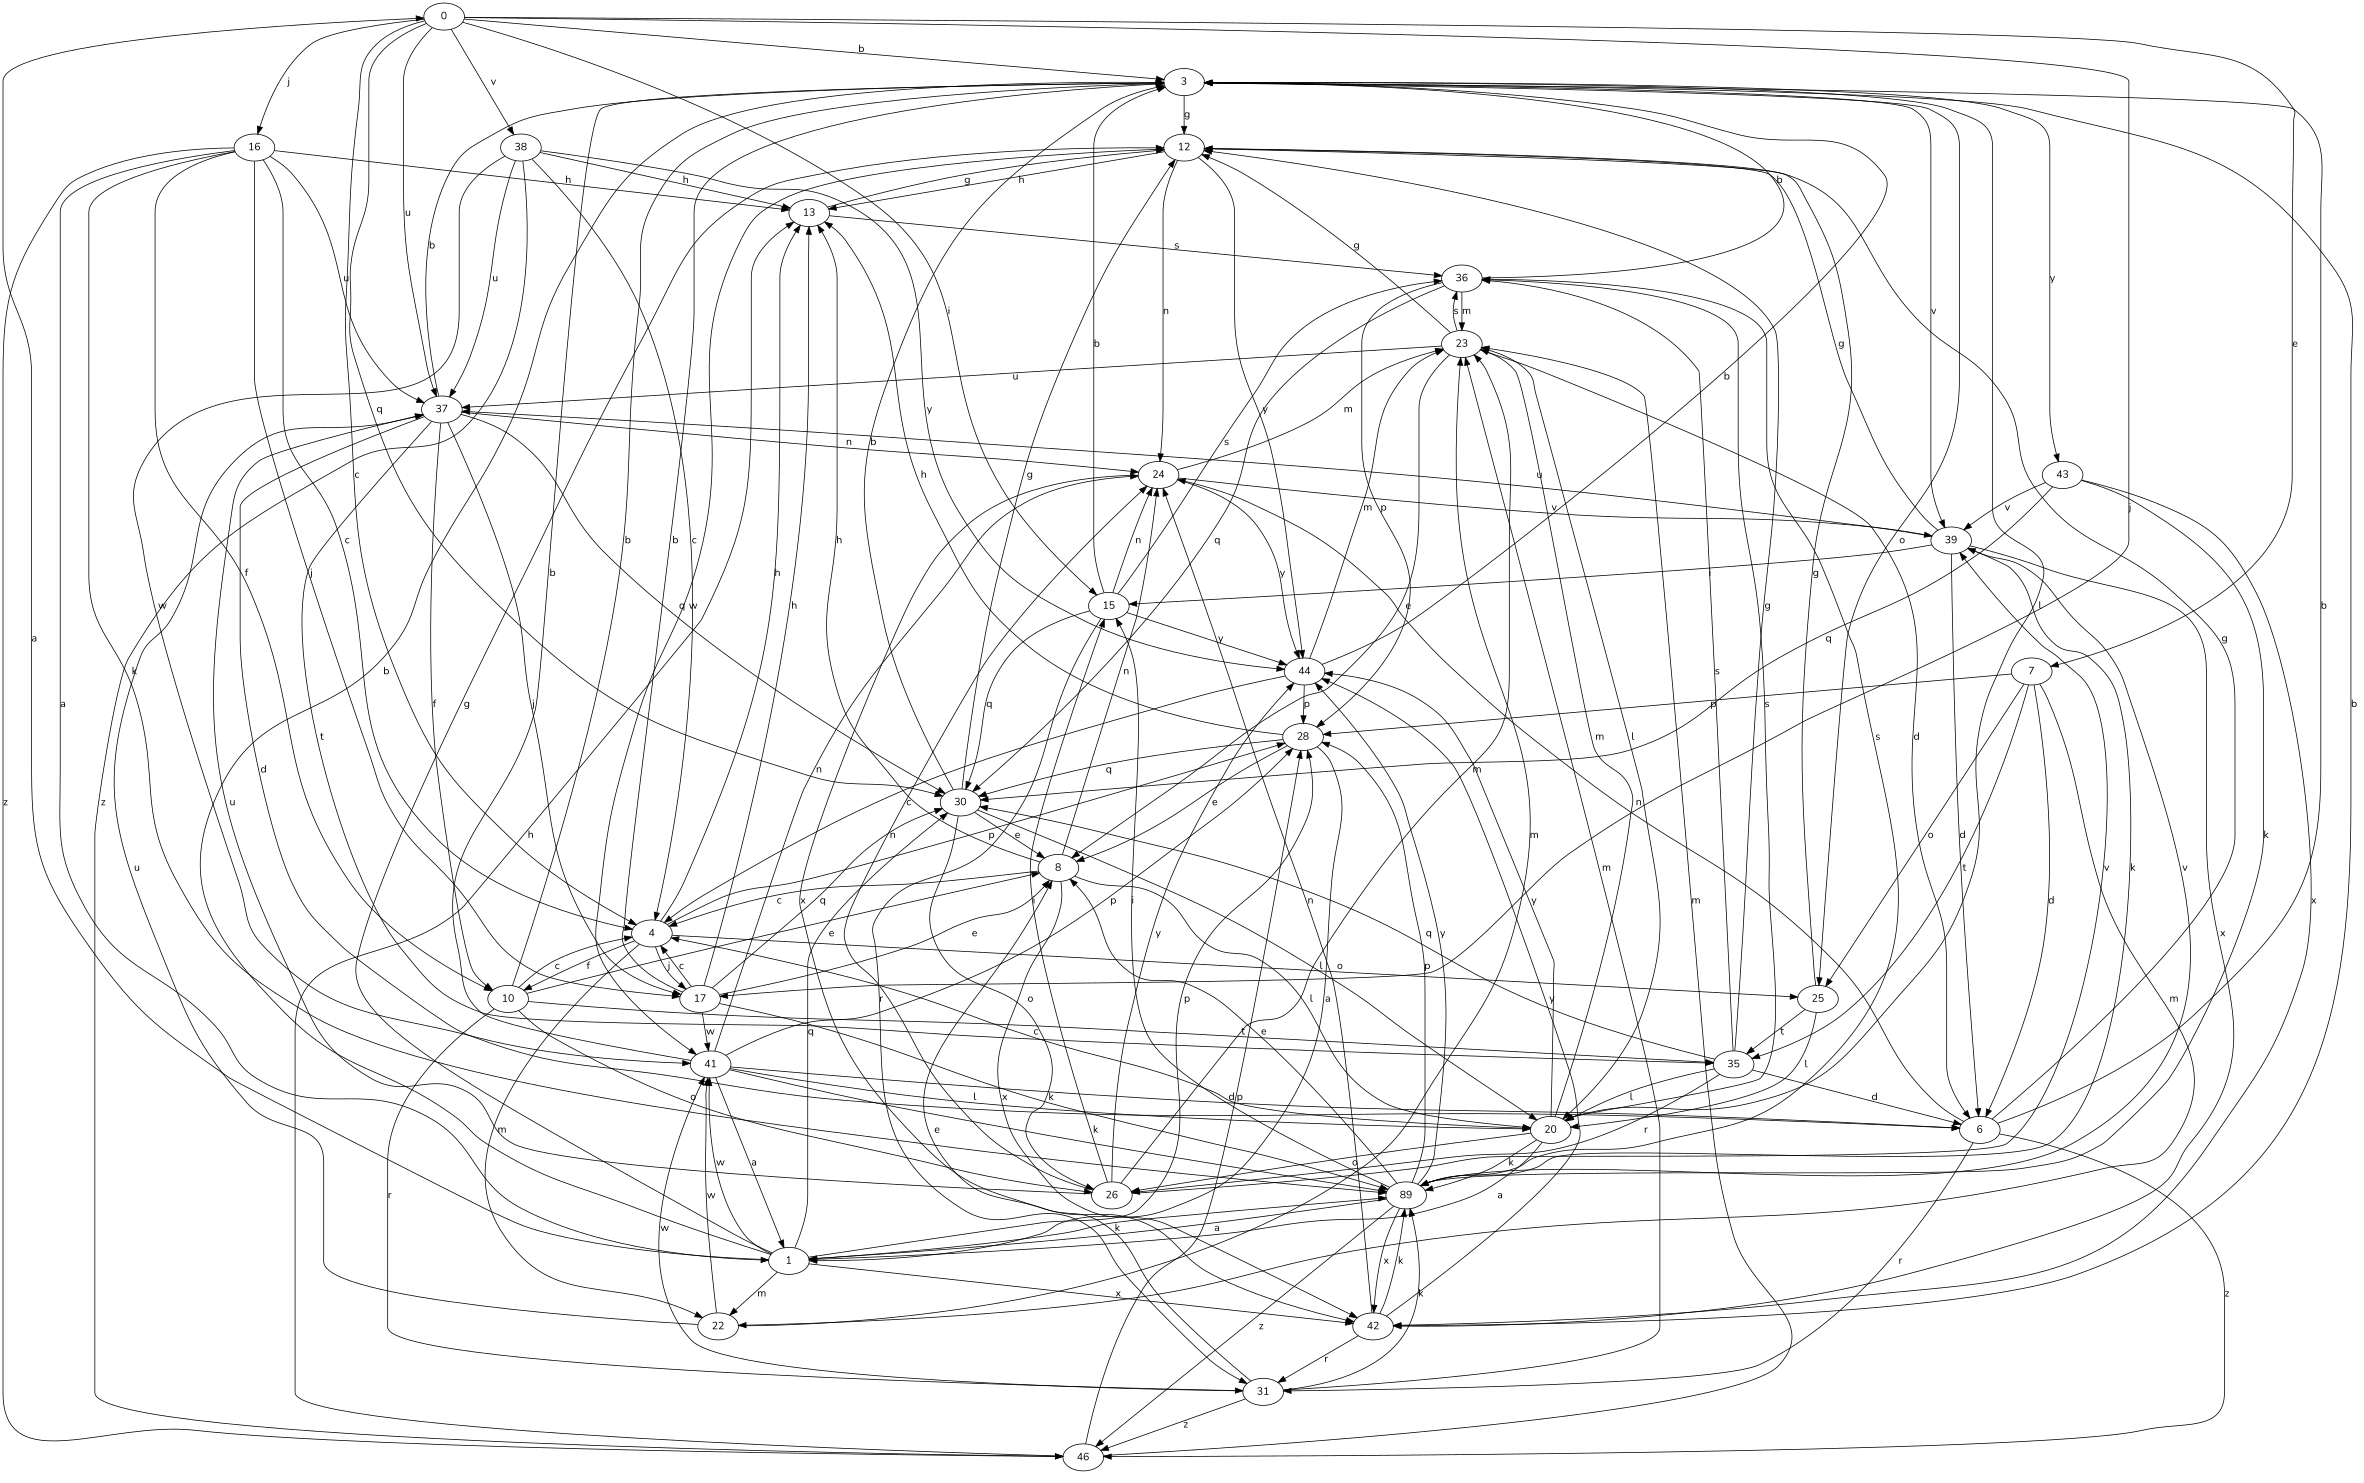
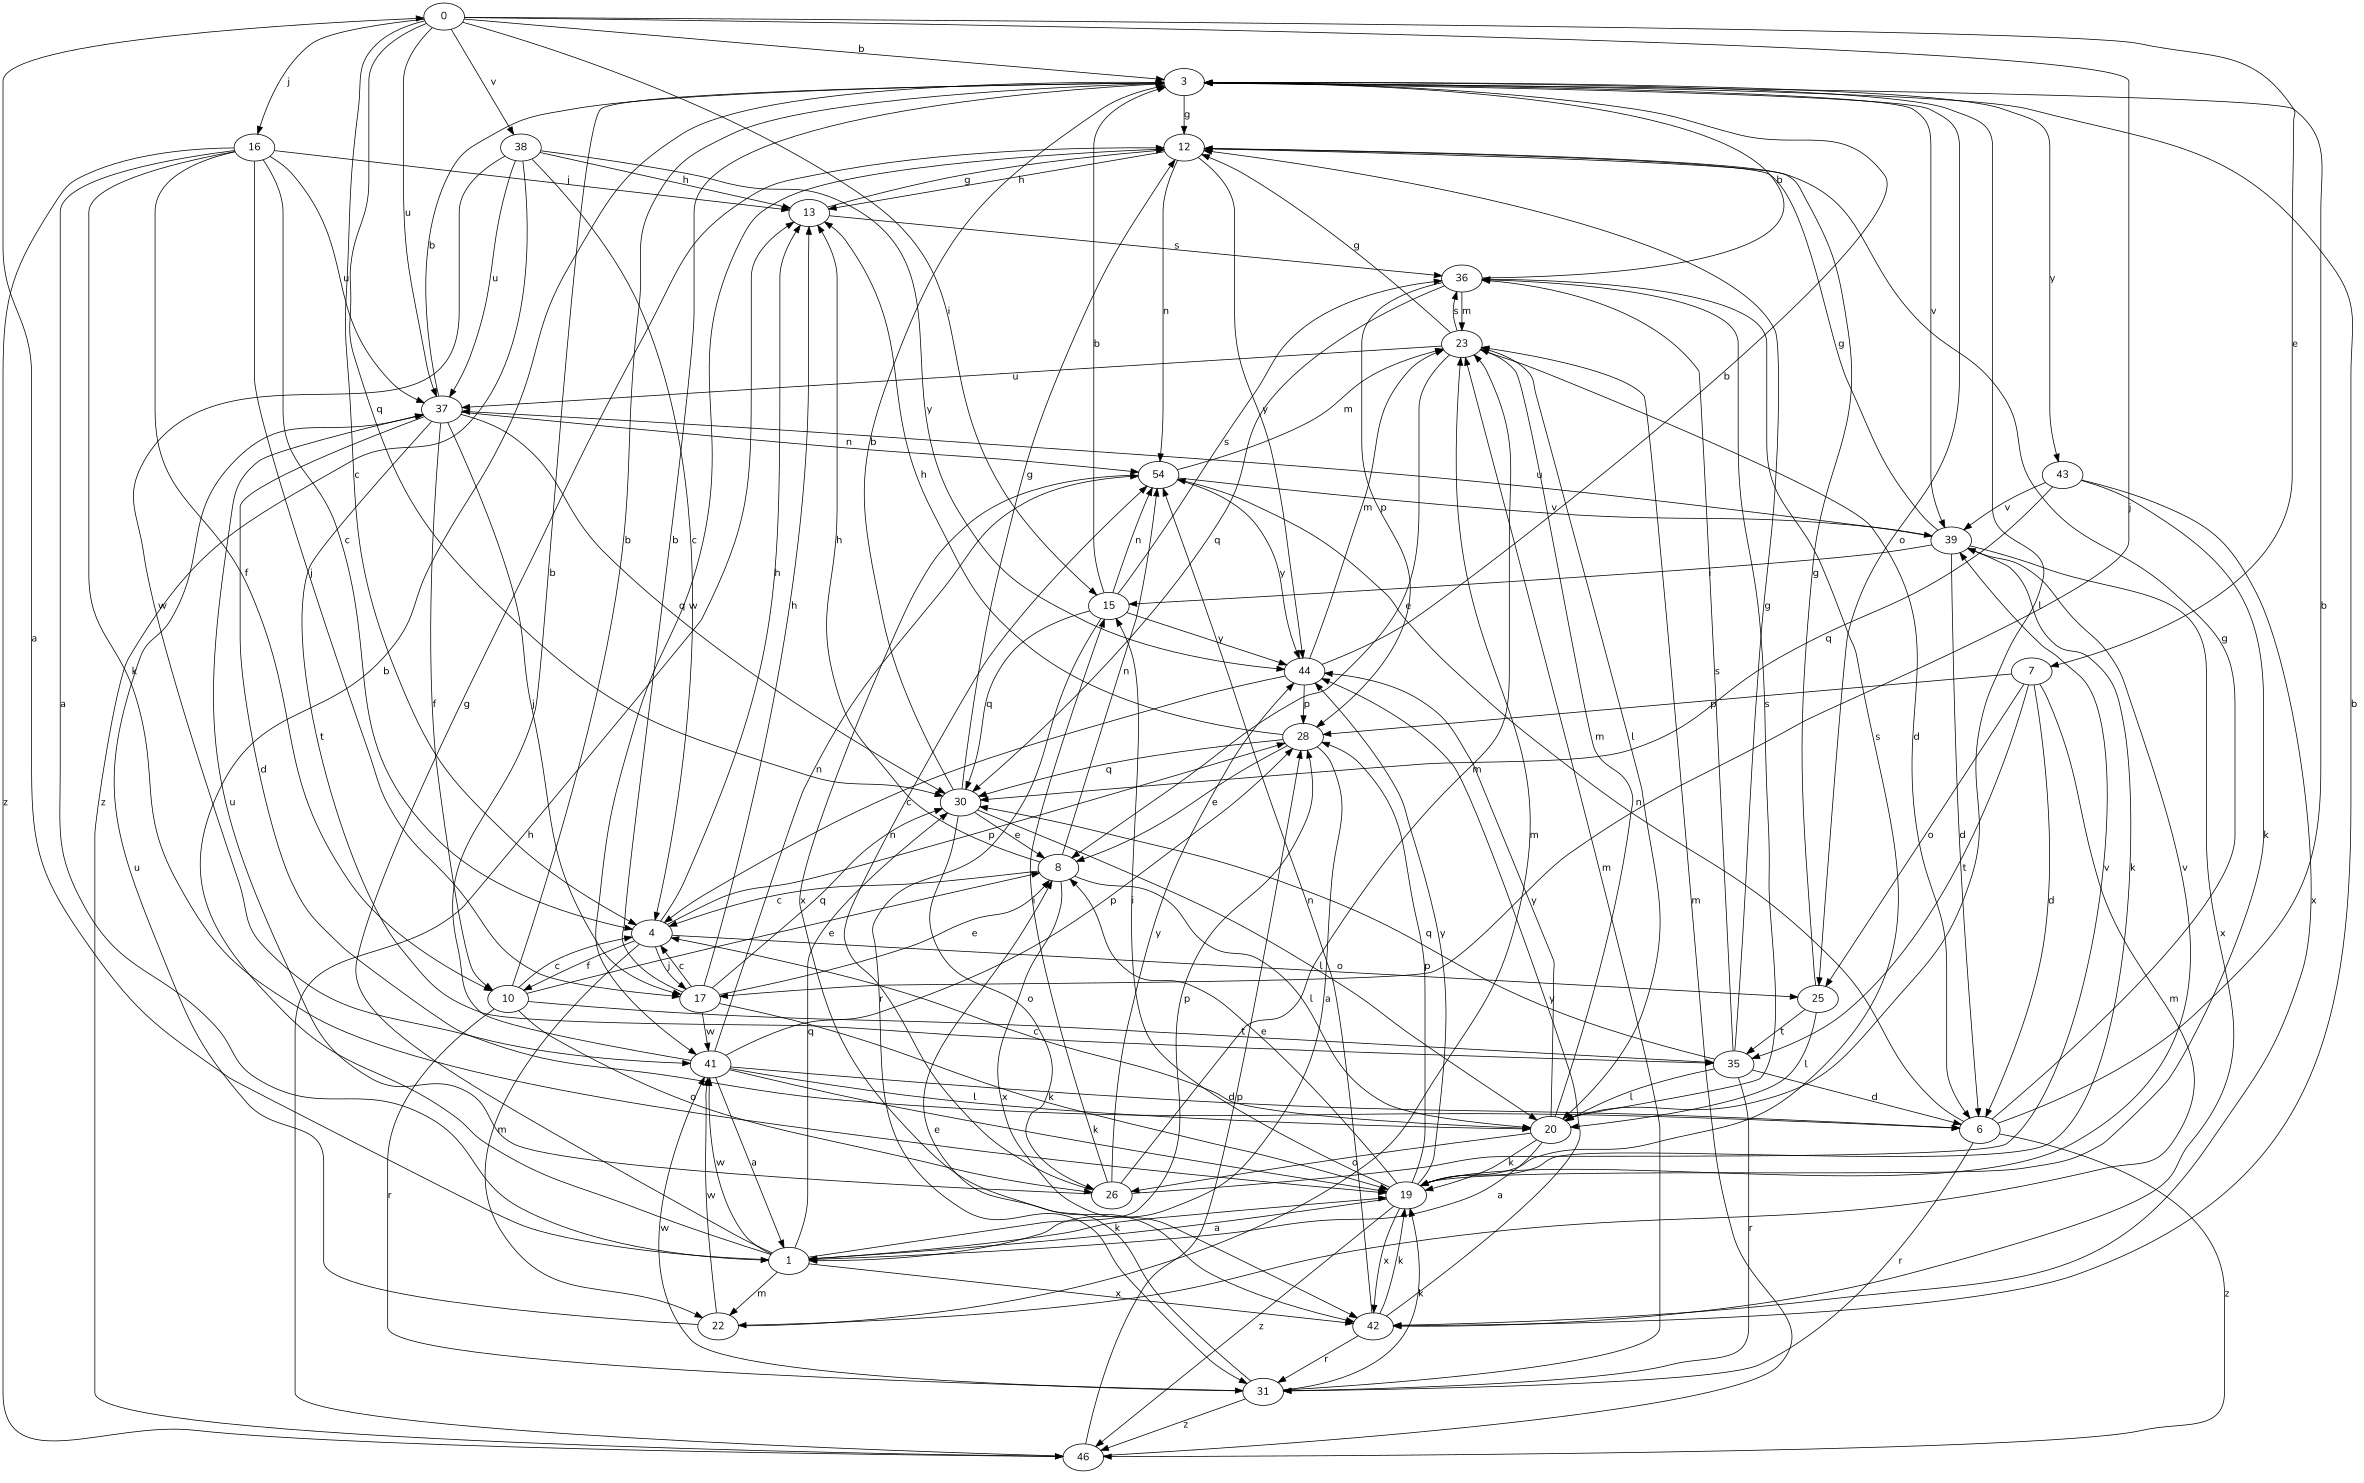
edge "16" -> "13": label "h" -> "j"
node "24": label "24" -> "54"
edge "35" -> "26": now "35" -> "31"
node "89": label "89" -> "19"
